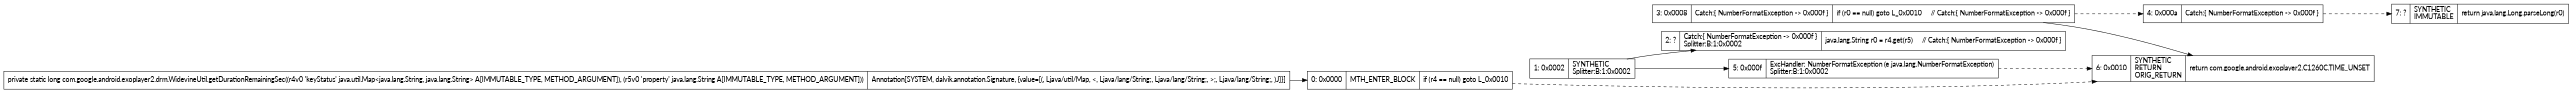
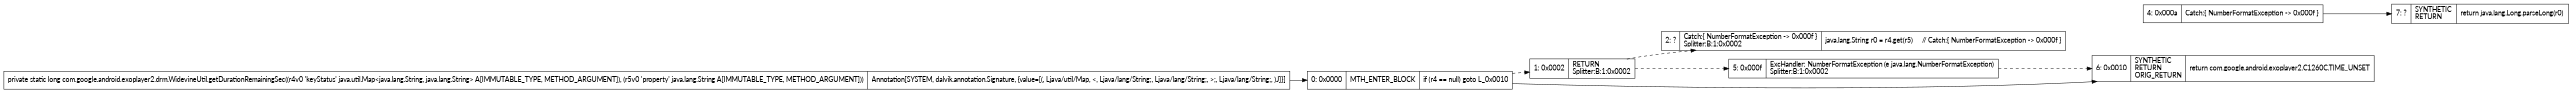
node "3: 0x0008": removed
edge "4: 0x000a" -> "7: ?": style dashed -> solid
node "7: ?": text "IMMUTABLE" -> "RETURN"
edge "1: 0x0002" -> "2: ?": style solid -> dashed
node "1: 0x0002": text "SYNTHETIC" -> "RETURN"
edge "1: 0x0002" -> "5: 0x000f": style solid -> dashed
edge "0: 0x0000" -> "1: 0x0002": added
edge "0: 0x0000" -> "6: 0x0010": style dashed -> solid
